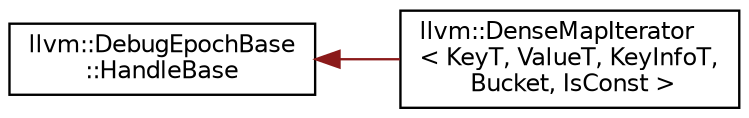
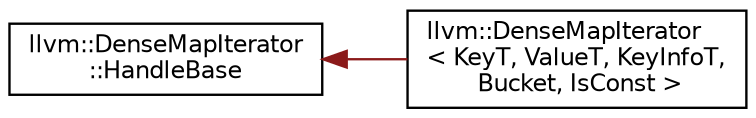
node "llvm::DebugEpochBase ::HandleBase": label "llvm::DebugEpochBase ::HandleBase" -> "llvm::DenseMapIterator ::HandleBase"
